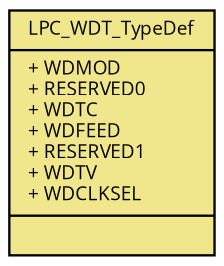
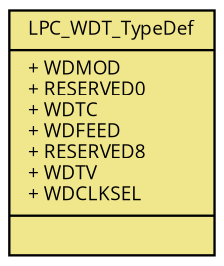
node "LPC_WDT_TypeDef": text "+ RESERVED1" -> "+ RESERVED8"
